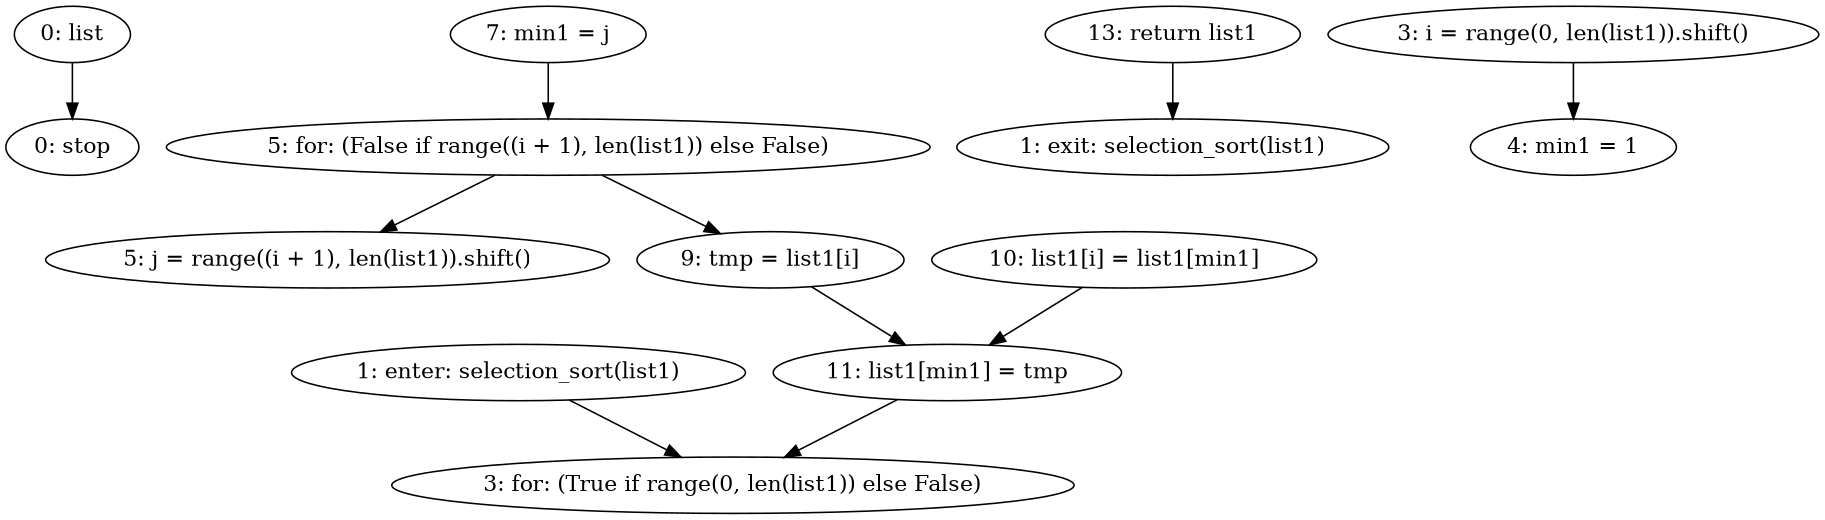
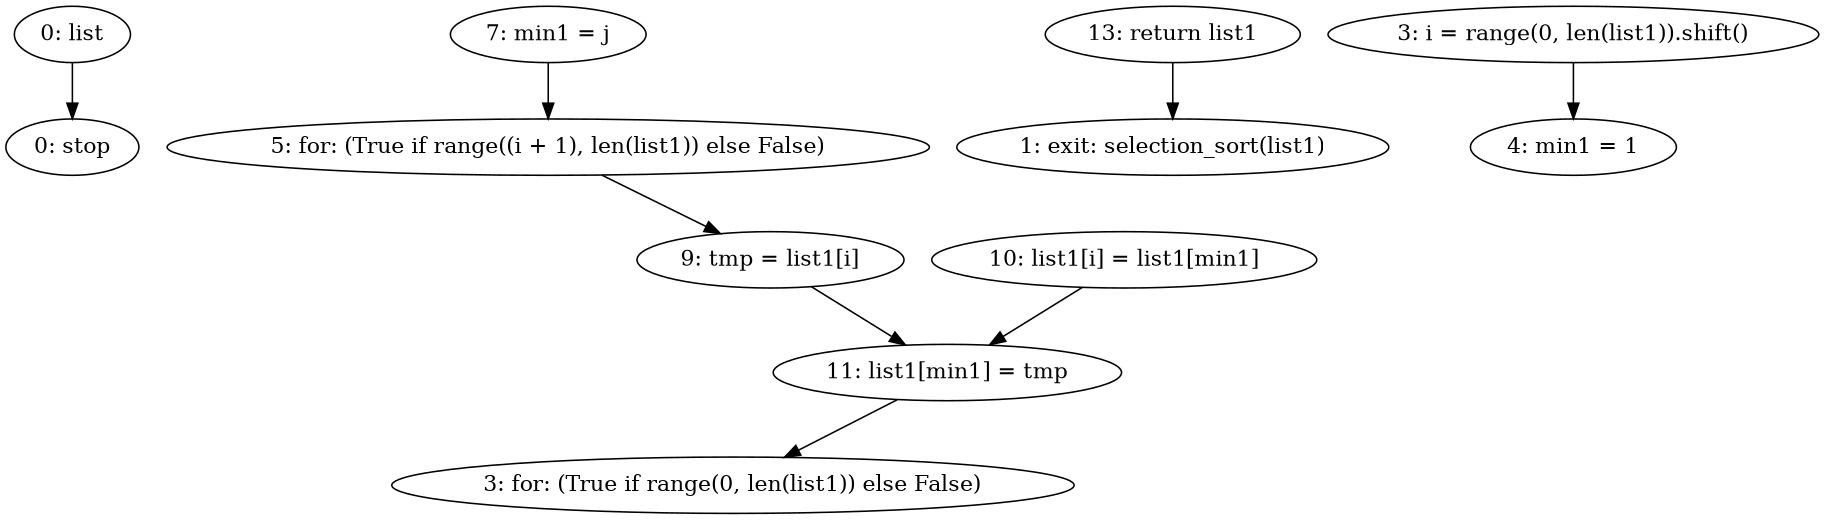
node "5: for: (False if range((i + 1), len(list1)) else False)": label "5: for: (False if range((i + 1), len(list1)) else False)" -> "5: for: (True if range((i + 1), len(list1)) else False)"
node "5: j = range((i + 1), len(list1)).shift()": removed
node "1: enter: selection_sort(list1)": removed
